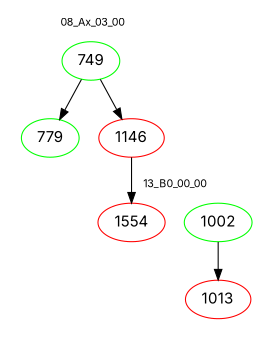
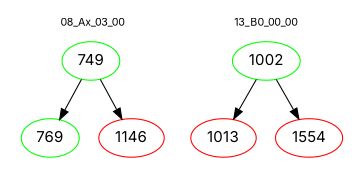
node "779": label "779" -> "769"
edge "1146" -> "1554": now "1002" -> "1554"
